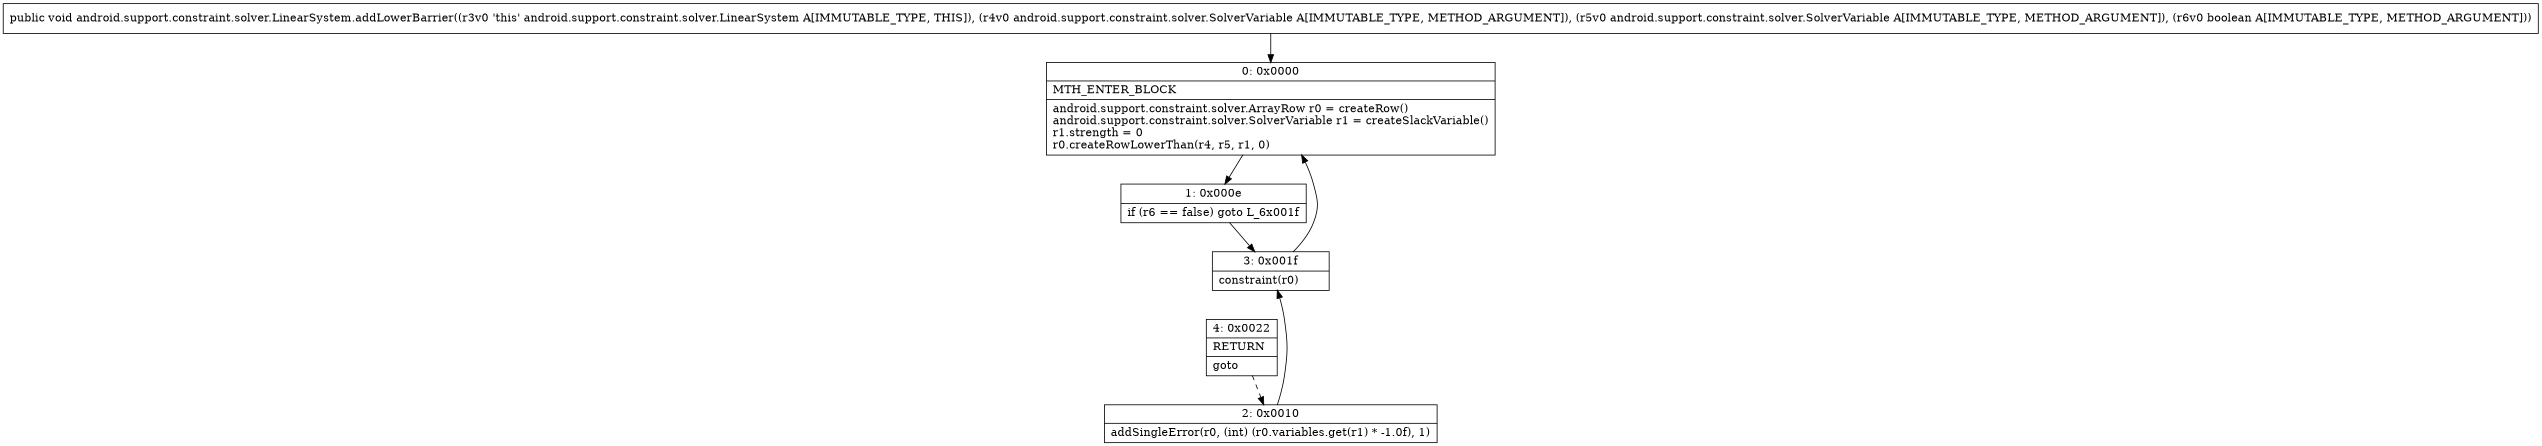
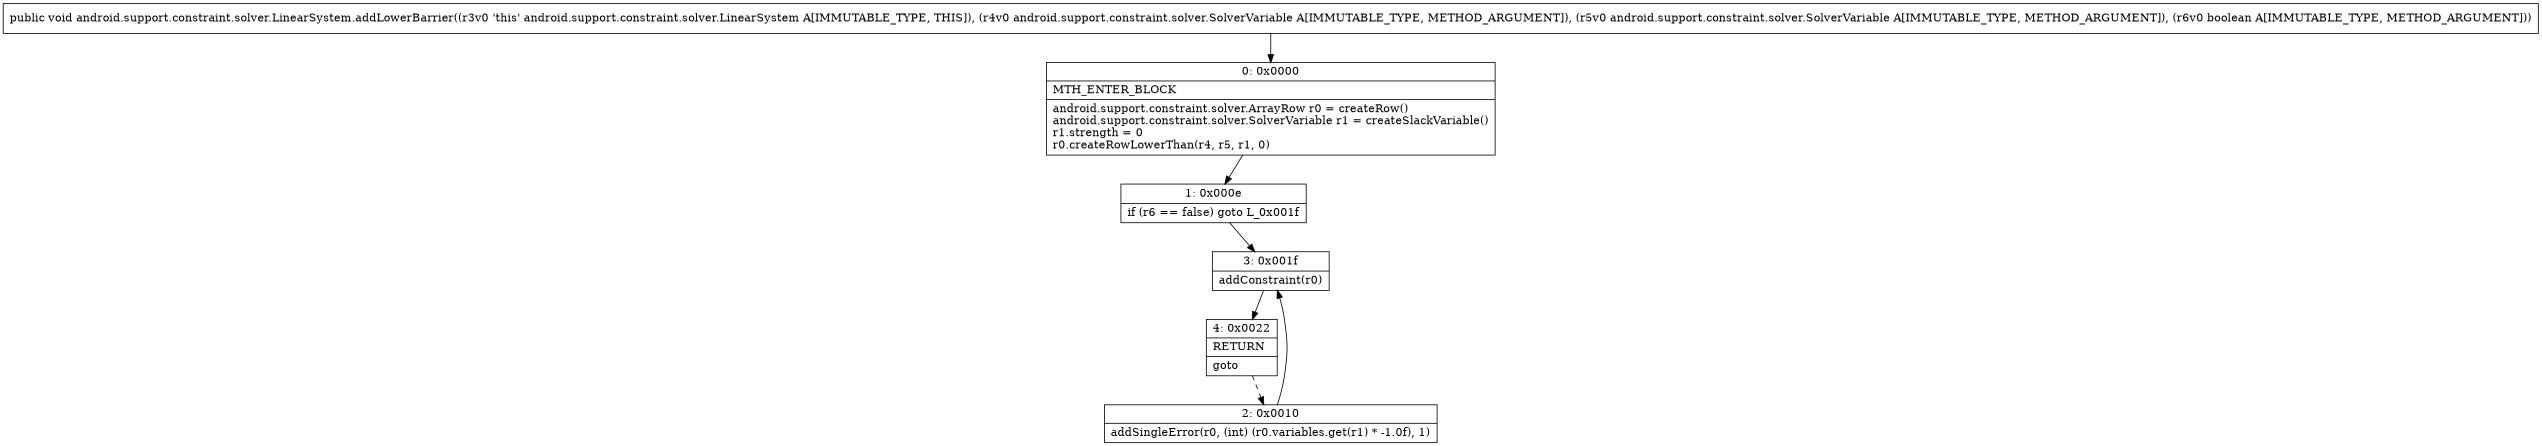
edge "3: 0x001f" -> "0: 0x0000": now "3: 0x001f" -> "4: 0x0022"
node "1: 0x000e": text "if (r6 == false) goto L_6x001f" -> "if (r6 == false) goto L_0x001f"
node "3: 0x001f": text "constraint(r0)" -> "addConstraint(r0)"
